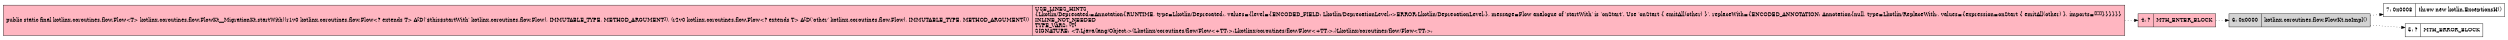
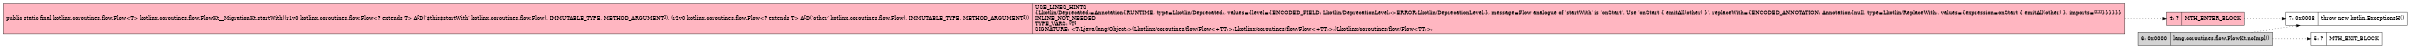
edge "4: ?" -> "6: 0x0000": now "4: ?" -> "7: 0x0008"
node "6: 0x0000": text "kotlinx.coroutines.flow.FlowKt.noImpl()" -> "lang.coroutines.flow.FlowKt.noImpl()"
node "5: ?": text "MTH_ERROR_BLOCK" -> "MTH_EXIT_BLOCK"
